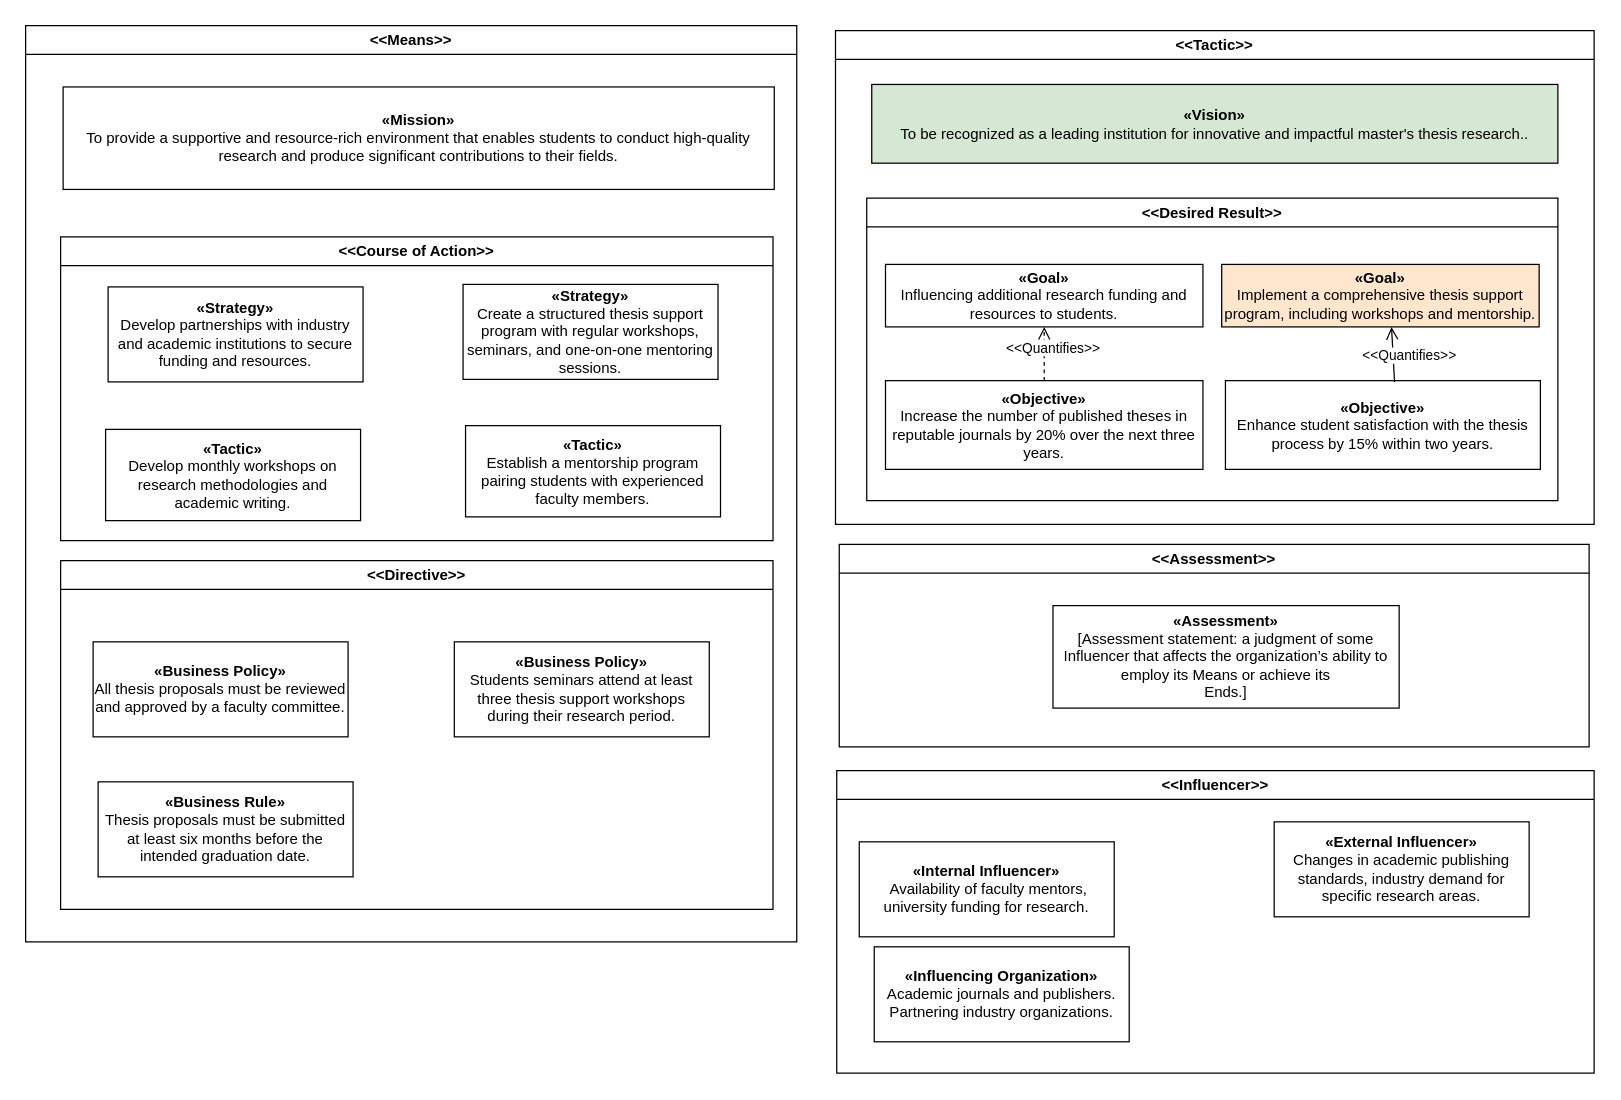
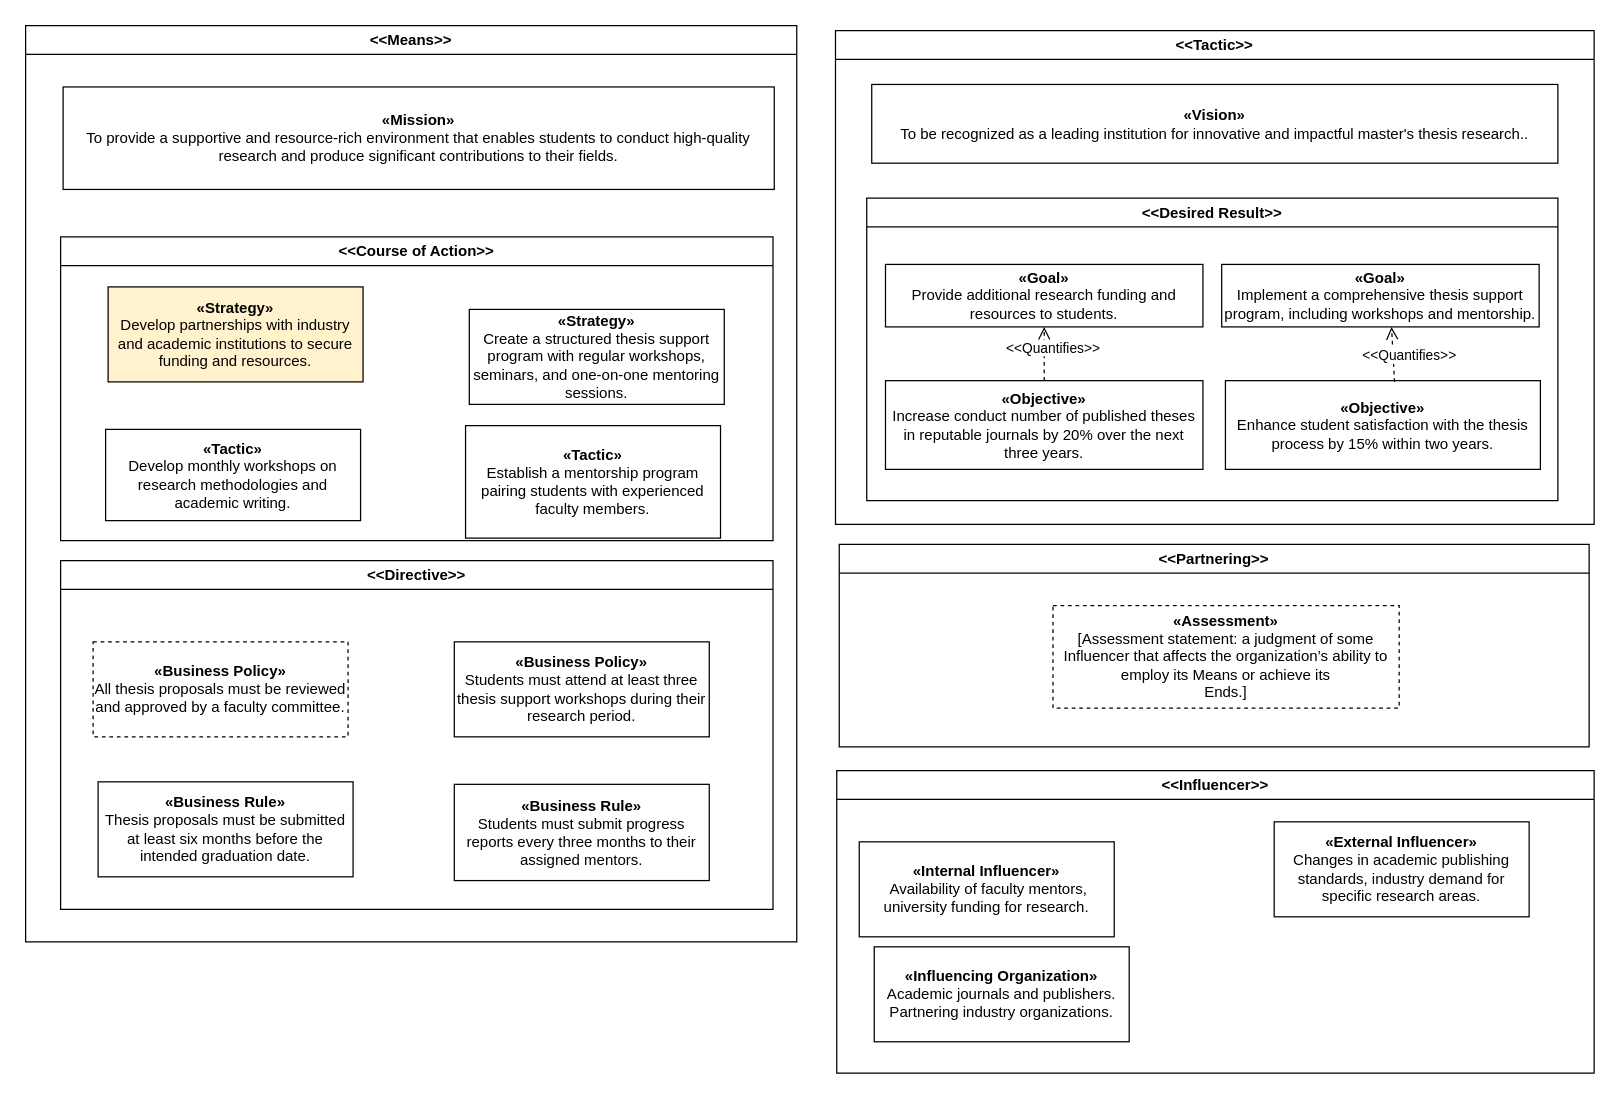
node "«Vision» To be recognized as a leading institution for innovative and impactful master's thesis research..": fillcolor #d5e8d4 -> #ffffff
node "«Goal» Influencing additional research funding and resources to students.": label "«Goal» Influencing additional research funding and resources to students." -> "«Goal» Provide additional research funding and resources to students."
node "«Goal» Implement a comprehensive thesis support program, including workshops and mentorship.": fillcolor #ffe6cc -> #ffffff
node "«Strategy» Create a structured thesis support program with regular workshops, seminars, and one-on-one mentoring sessions.": moved (591, 332) -> (597, 357)
node "«Strategy» Develop partnerships with industry and academic institutions to secure funding and resources.": fillcolor #ffffff -> #fff2cc
edge "«Objective» Enhance student satisfaction with the thesis process by 15% within two years." -> "«Goal» Implement a comprehensive thesis support program, including workshops and mentorship.": style solid -> dashed
node "«Objective» Increase the number of published theses in reputable journals by 20% over the next three years.": label "«Objective» Increase the number of published theses in reputable journals by 20% over the next three years." -> "«Objective» Increase conduct number of published theses in reputable journals by 20% over the next three years."
node "«Tactic» Establish a mentorship program pairing students with experienced faculty members.": size 255x91 -> 255x113
node "<<Assessment>>": label "<<Assessment>>" -> "<<Partnering>>"
node "«Assessment» [Assessment statement: a judgment of some Influencer that affects the organization’s ability to employ its Means or achieve its Ends.]": style solid -> dashed
node "«Business Policy» All thesis proposals must be reviewed and approved by a faculty committee.": style solid -> dashed
node "«Business Policy» Students seminars attend at least three thesis support workshops during their research period.": label "«Business Policy» Students seminars attend at least three thesis support workshops during their research period." -> "«Business Policy» Students must attend at least three thesis support workshops during their research period."
node "«Business Rule» Students must submit progress reports every three months to their assigned mentors.": added
